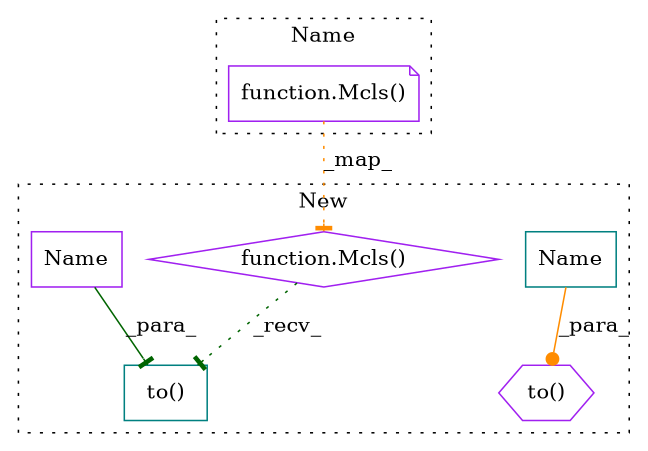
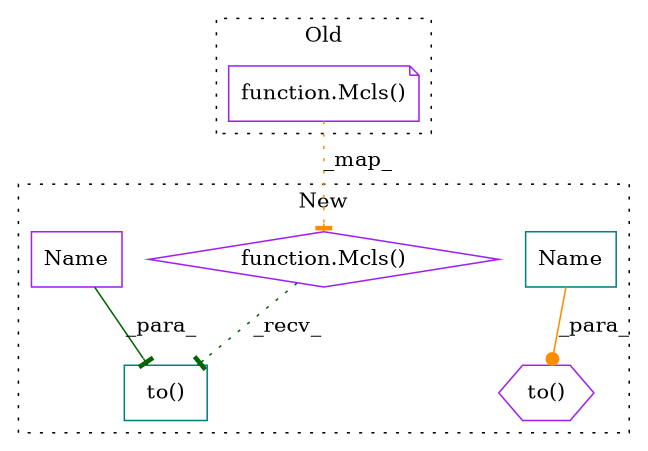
cluster "Name": label "Name" -> "Old"
